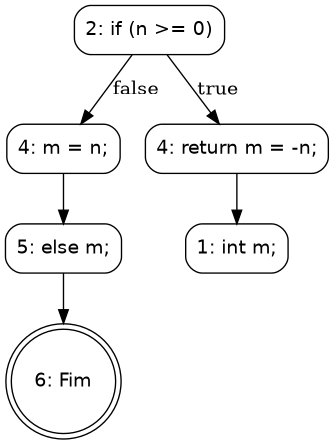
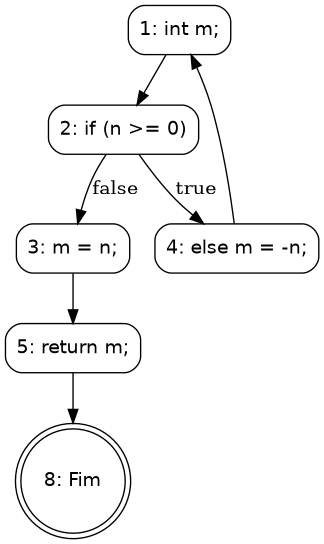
edge "1: int m;" -> "2: if (n >= 0)": added
node "4: m = n;": label "4: m = n;" -> "3: m = n;"
node "4: return m = -n;": label "4: return m = -n;" -> "4: else m = -n;"
node "5: else m;": label "5: else m;" -> "5: return m;"
node "6: Fim": label "6: Fim" -> "8: Fim"
